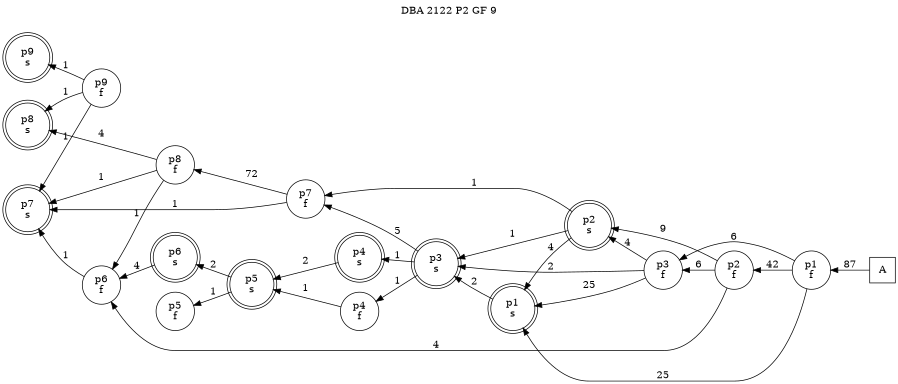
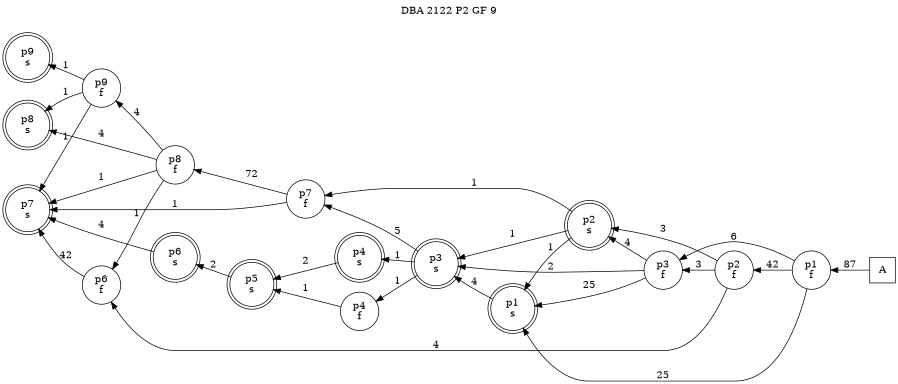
edge "p8 f" -> "p9 f": added, label "4"
edge "p2 f" -> "p2 s": label "9" -> "3"
edge "p2 s" -> "p1 s": label "4" -> "1"
edge "p6 f" -> "p7 s": label "1" -> "42"
edge "p2 f" -> "p3 f": label "6" -> "3"
edge "p6 s" -> "p6 f": now "p6 s" -> "p7 s"
edge "p1 s" -> "p3 s": label "2" -> "4"
node "p5 f": removed
